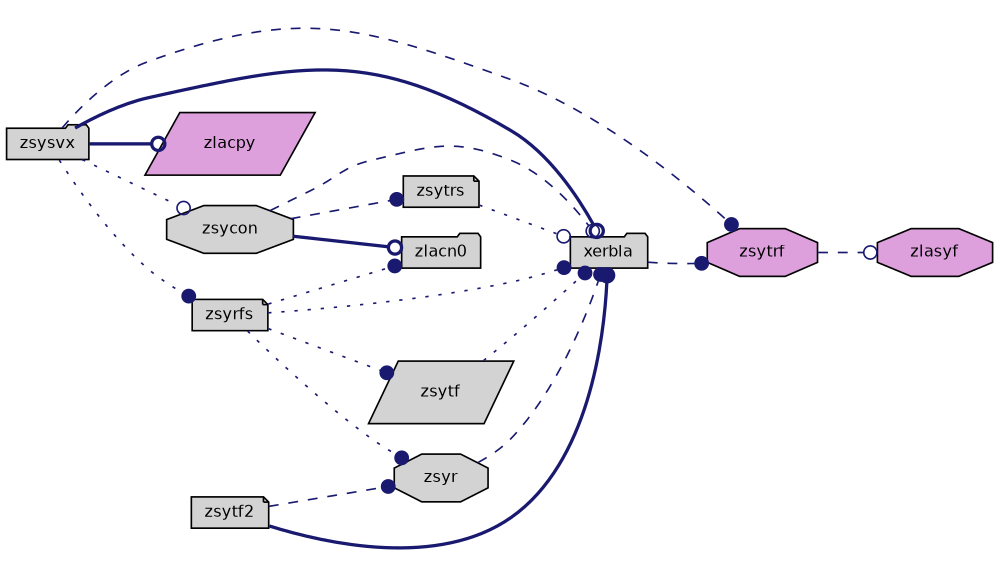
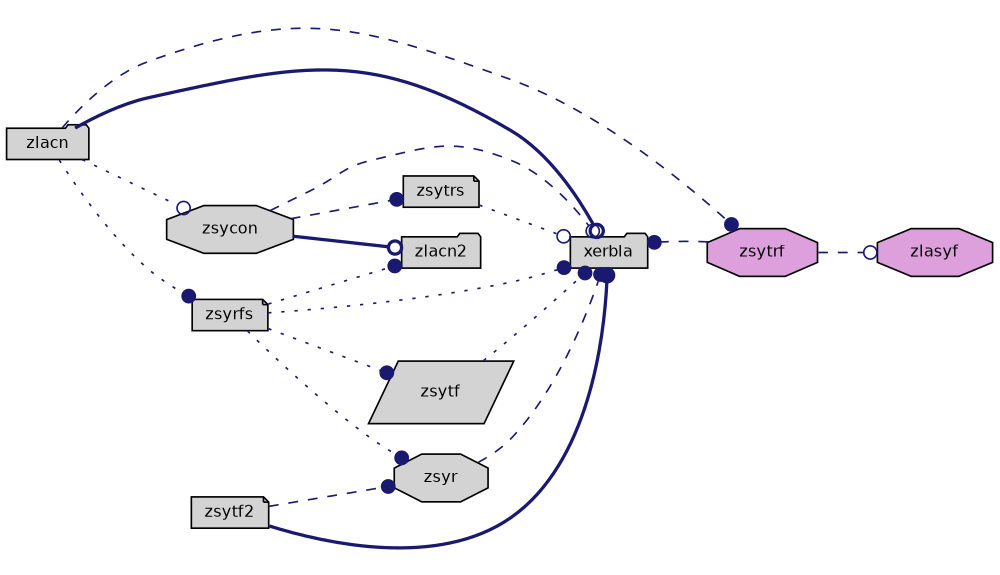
node "zsysvx": label "zsysvx" -> "zlacn"
node "zlacpy": removed
node "zlacn0": label "zlacn0" -> "zlacn2"
edge "xerbla" -> "zsytrf": reversed
